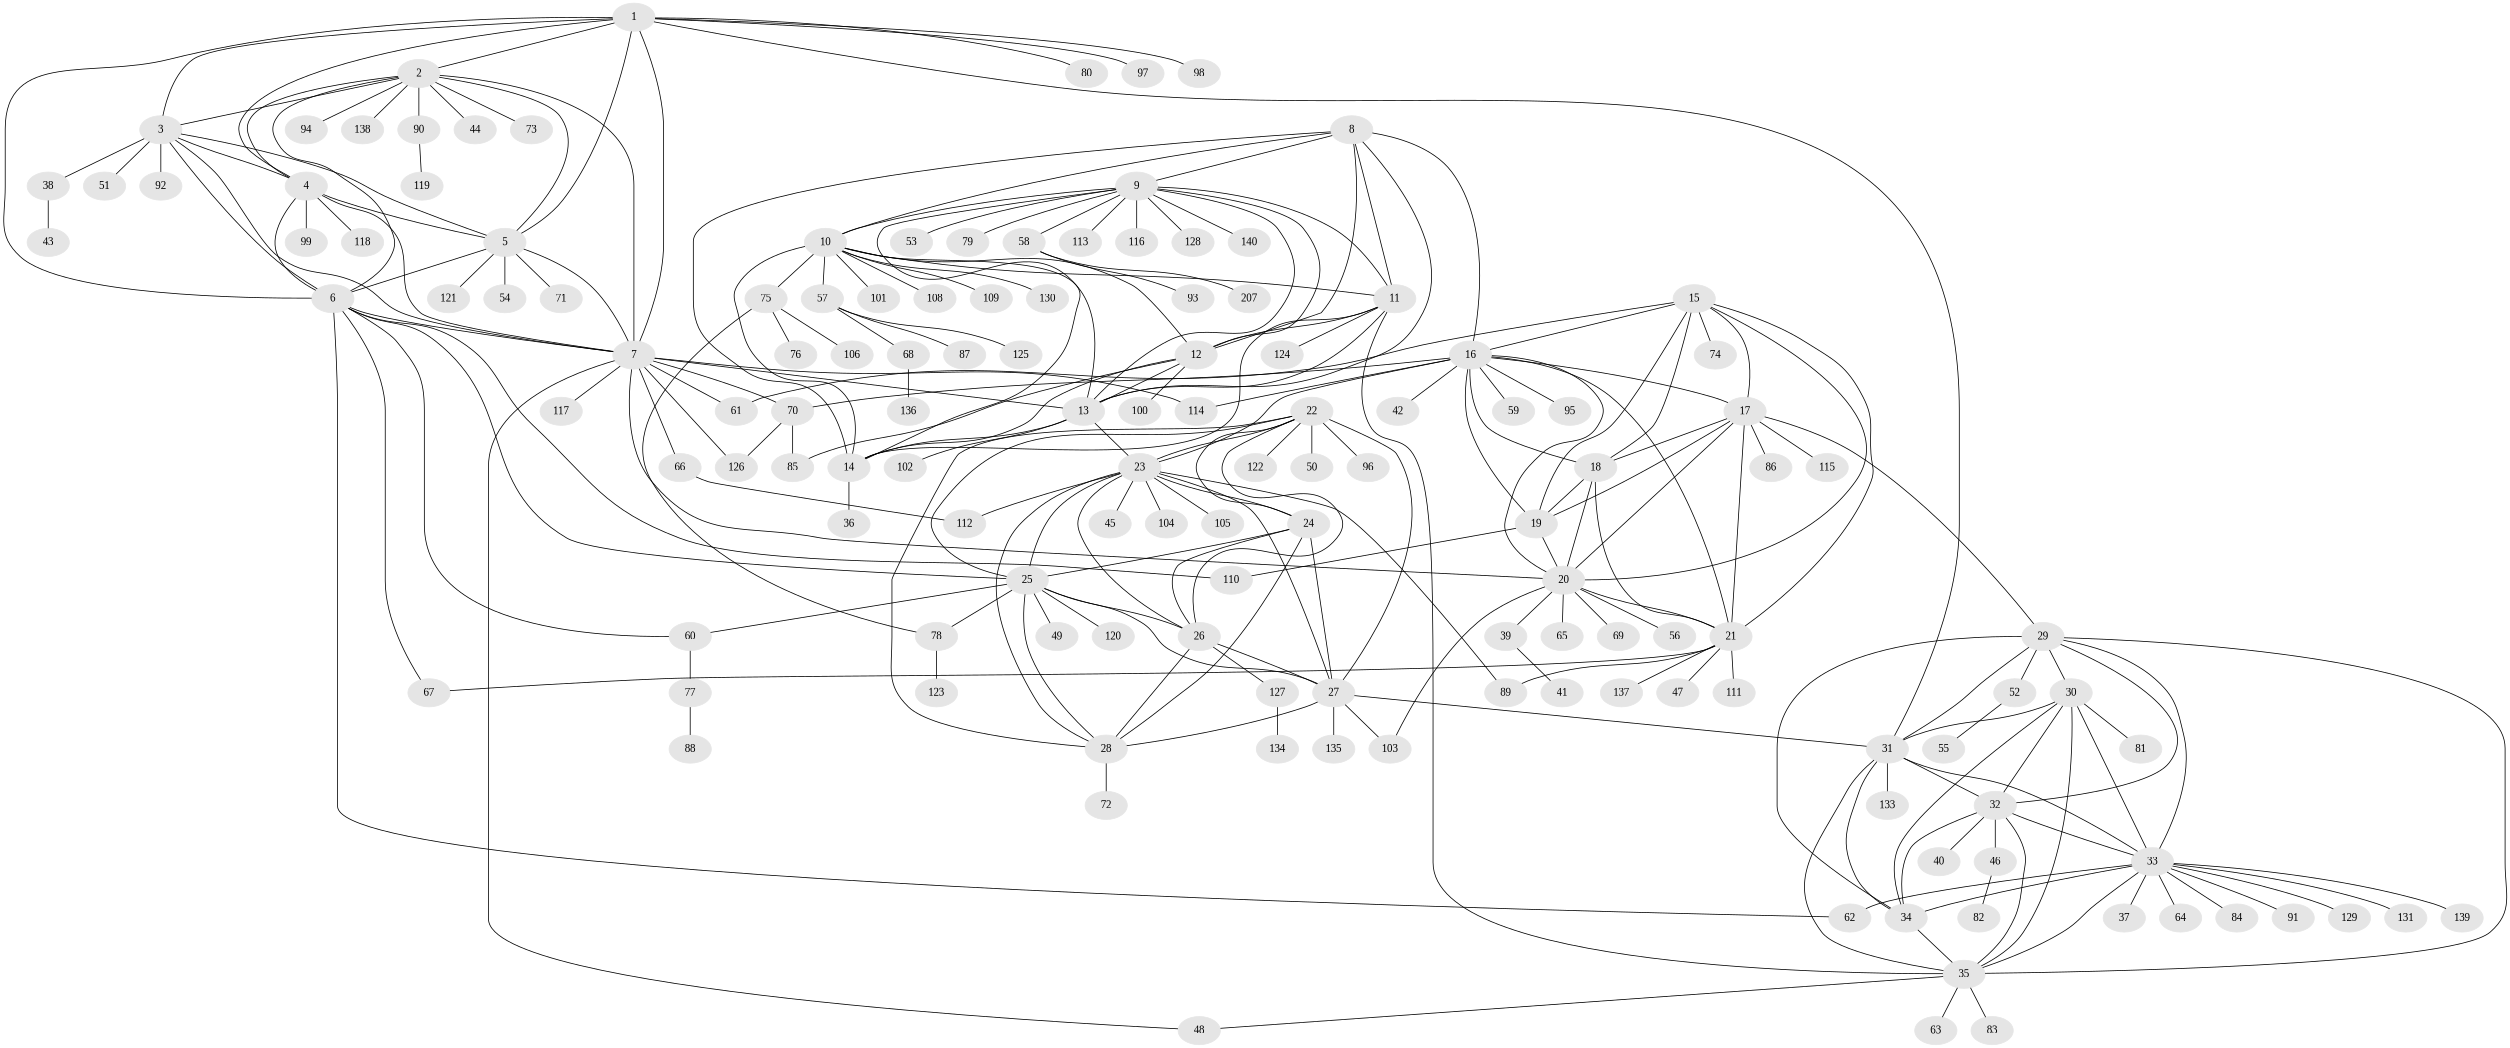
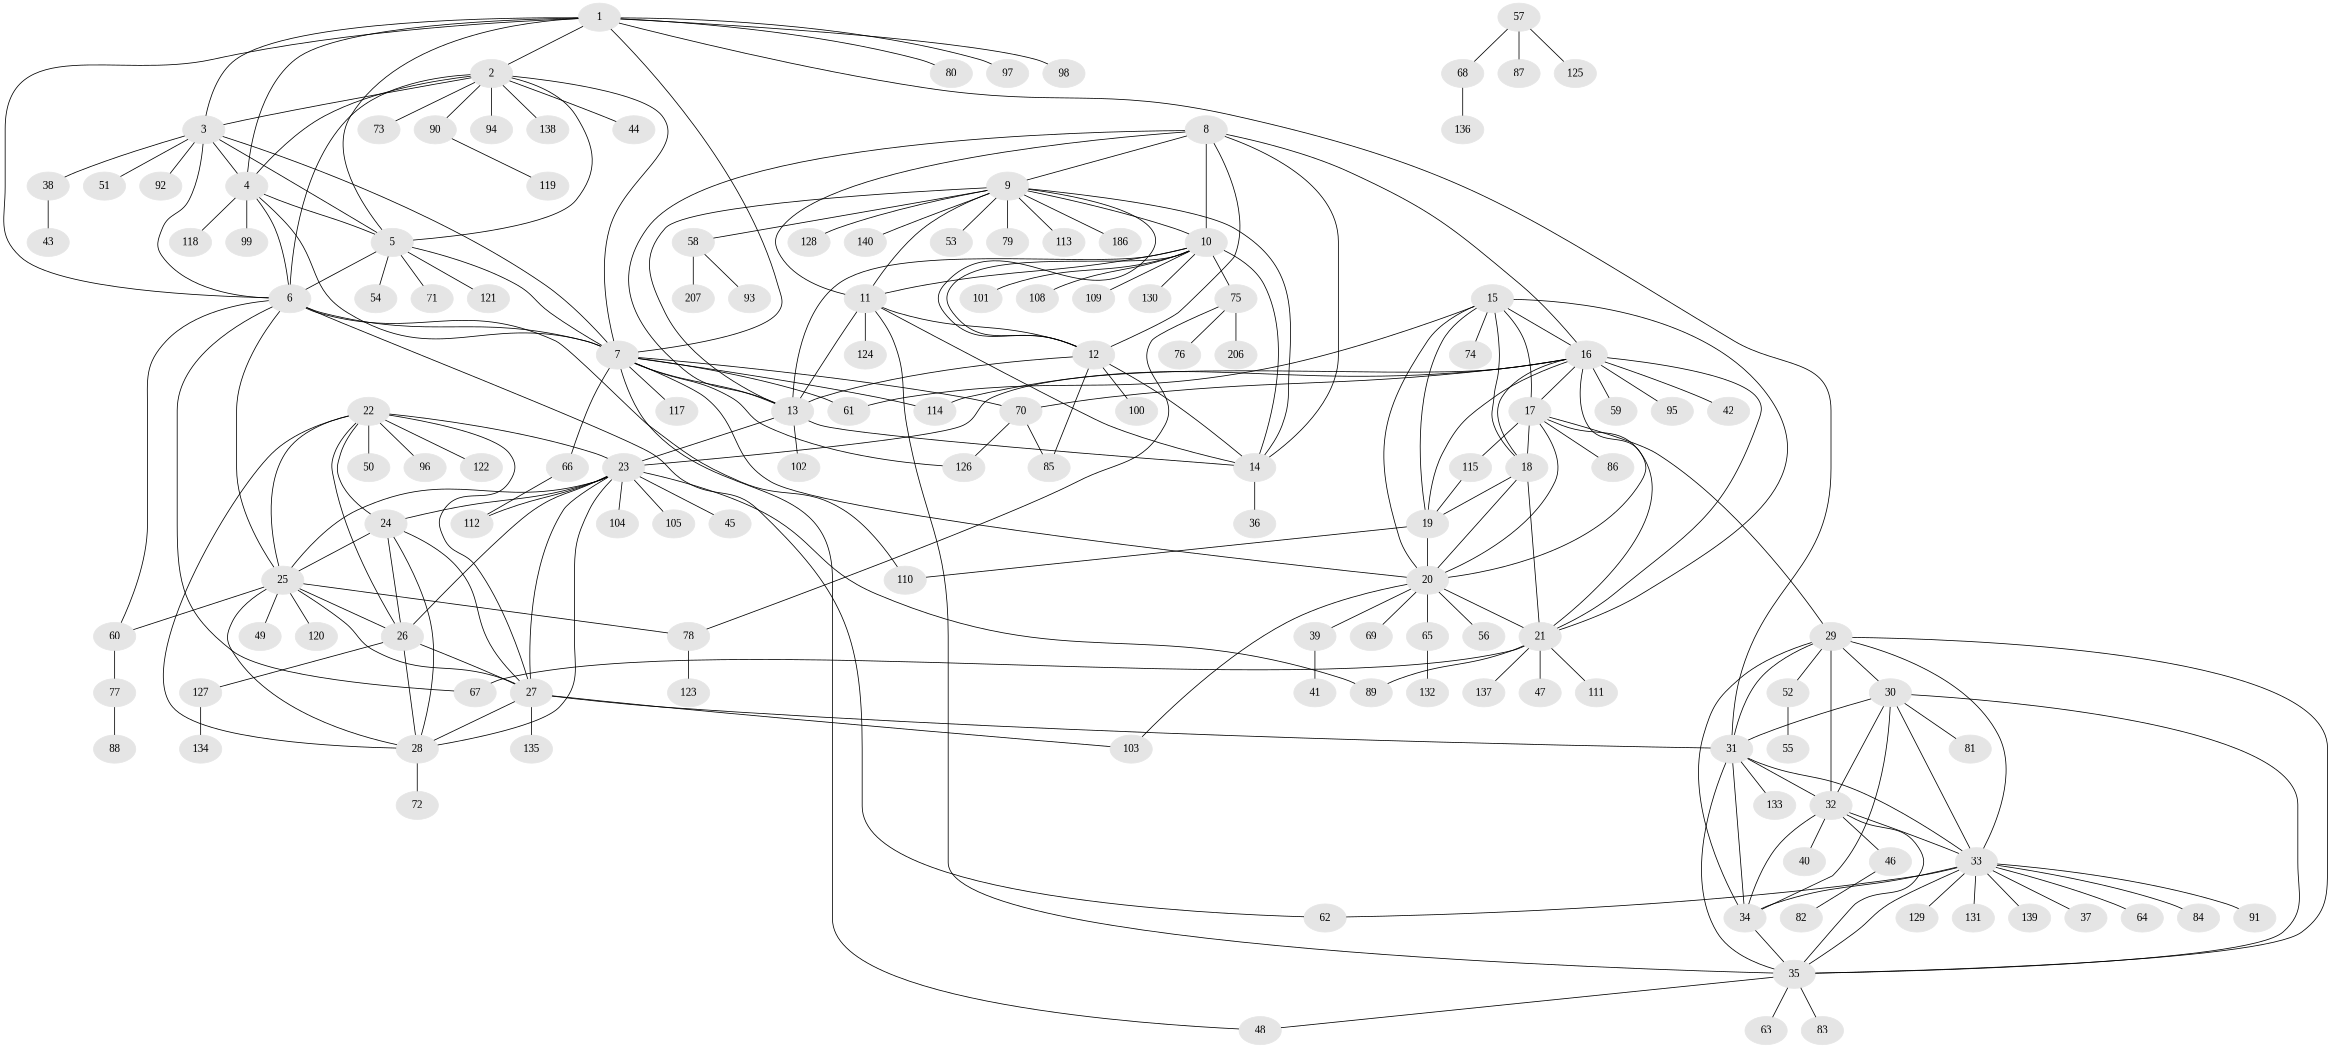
node "116": label "116" -> "186"
edge "10" -- "57": removed
node "106": label "106" -> "206"
edge "17" -- "19": now "115" -- "19"
node "132": added
